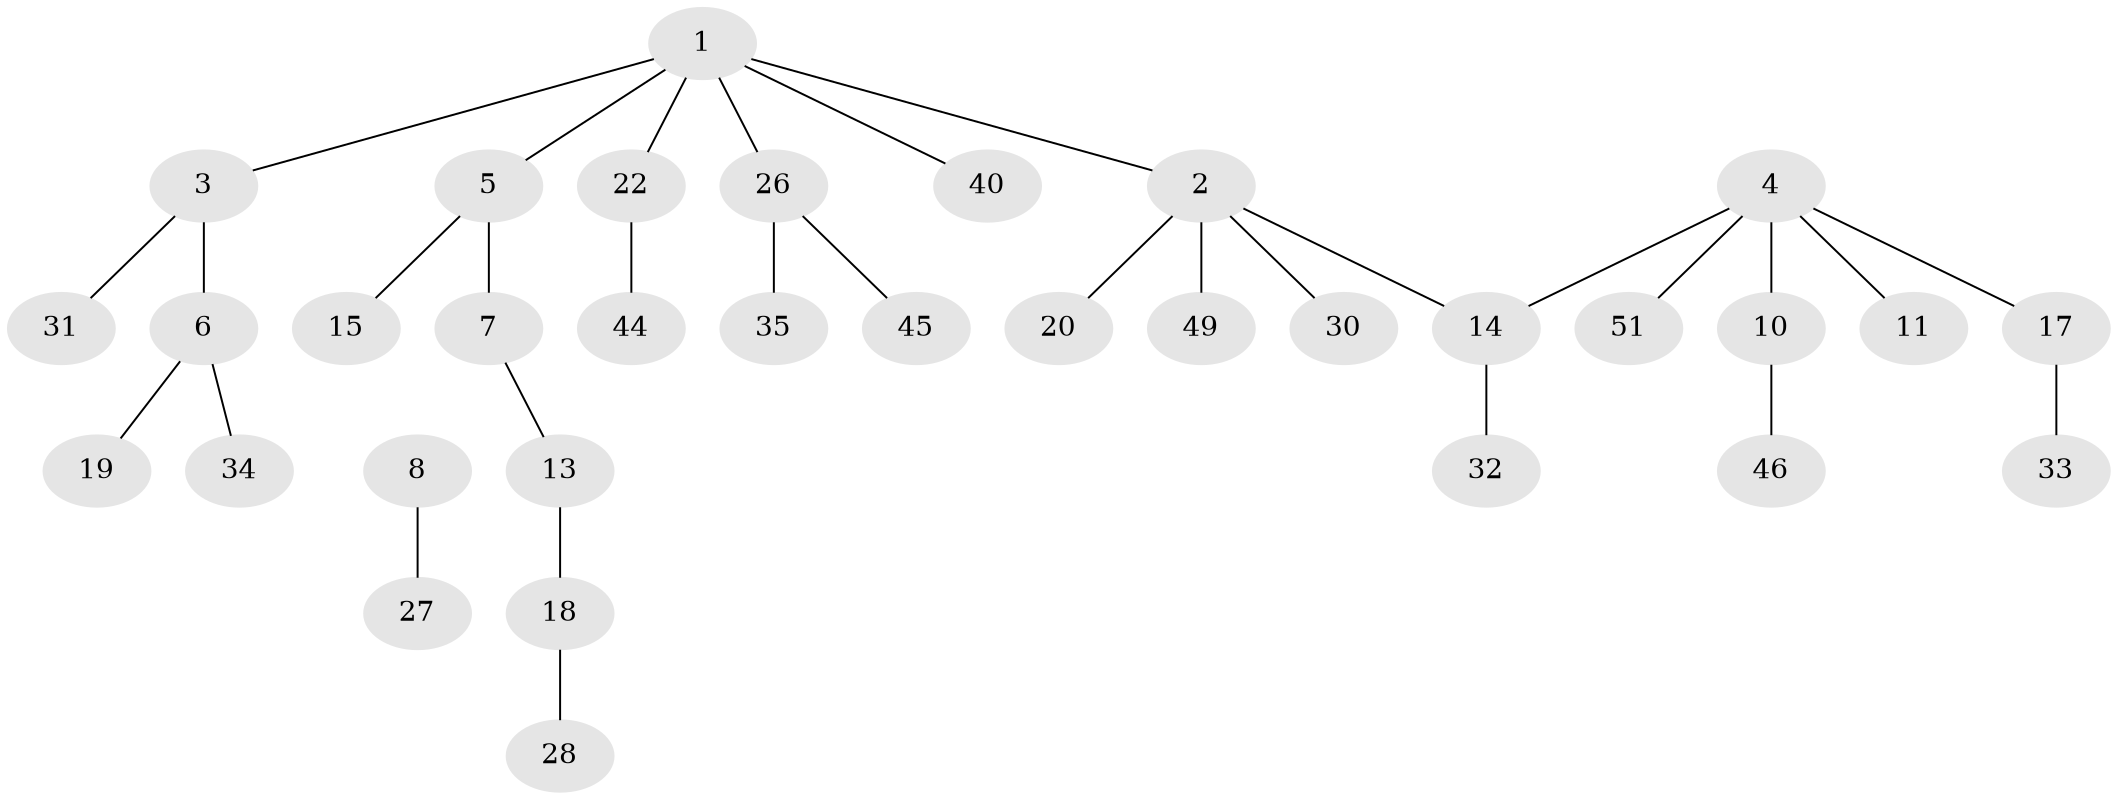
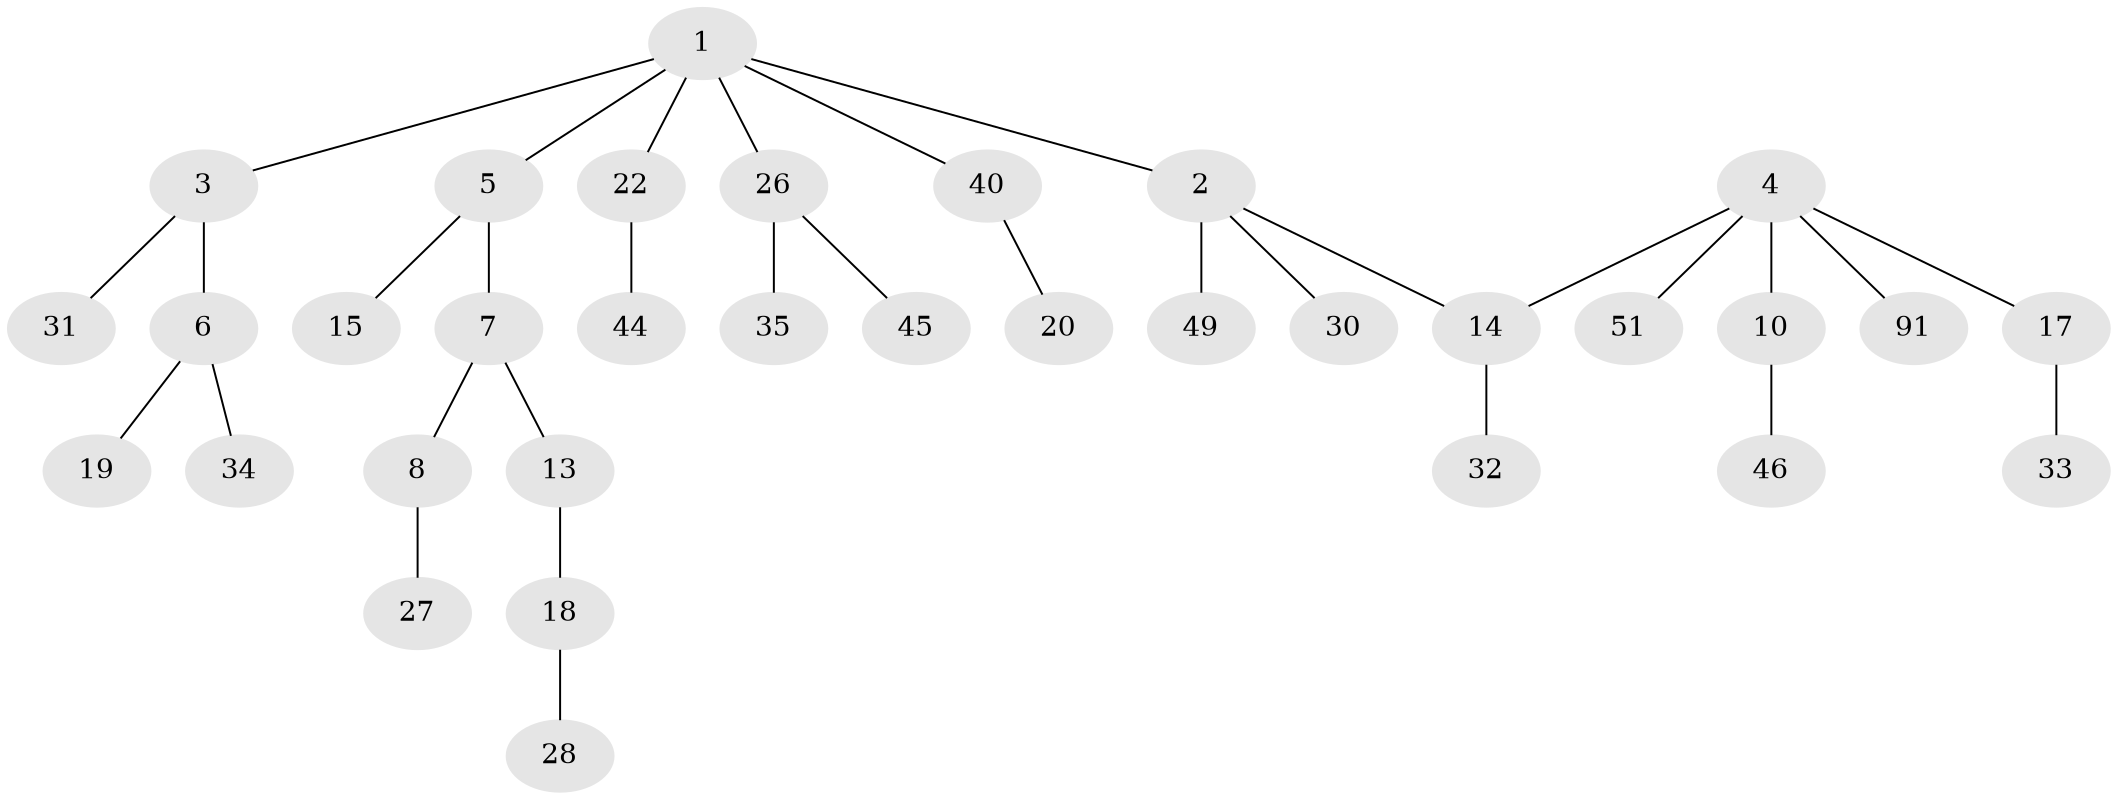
edge "2" -- "20": now "40" -- "20"
node "11": label "11" -> "91"
edge "7" -- "8": added
